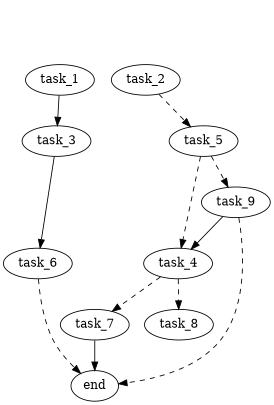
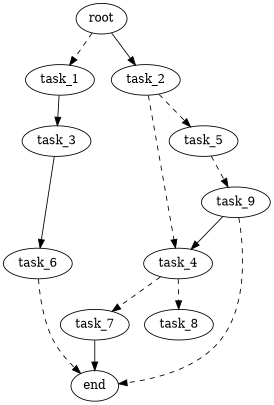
node "root": added
edge "task_5" -> "task_4": now "task_2" -> "task_4"
